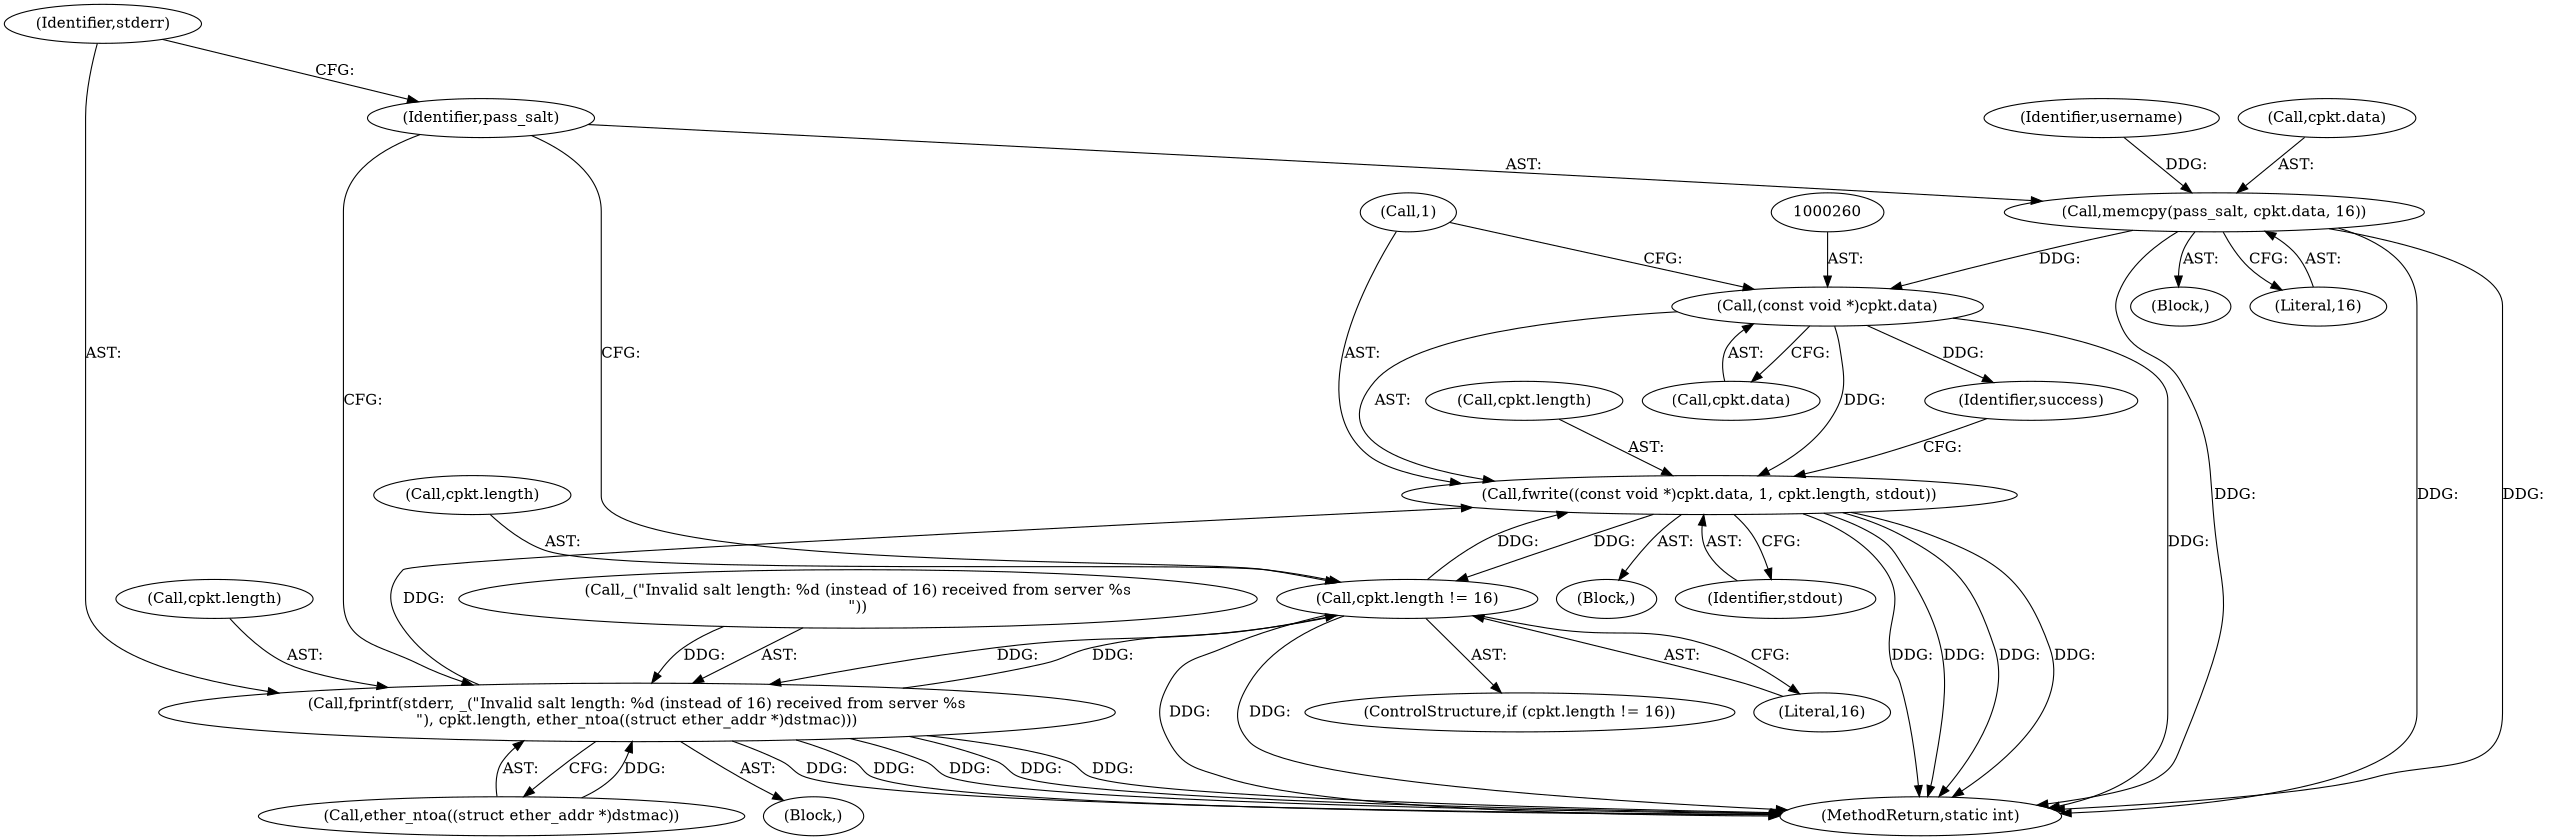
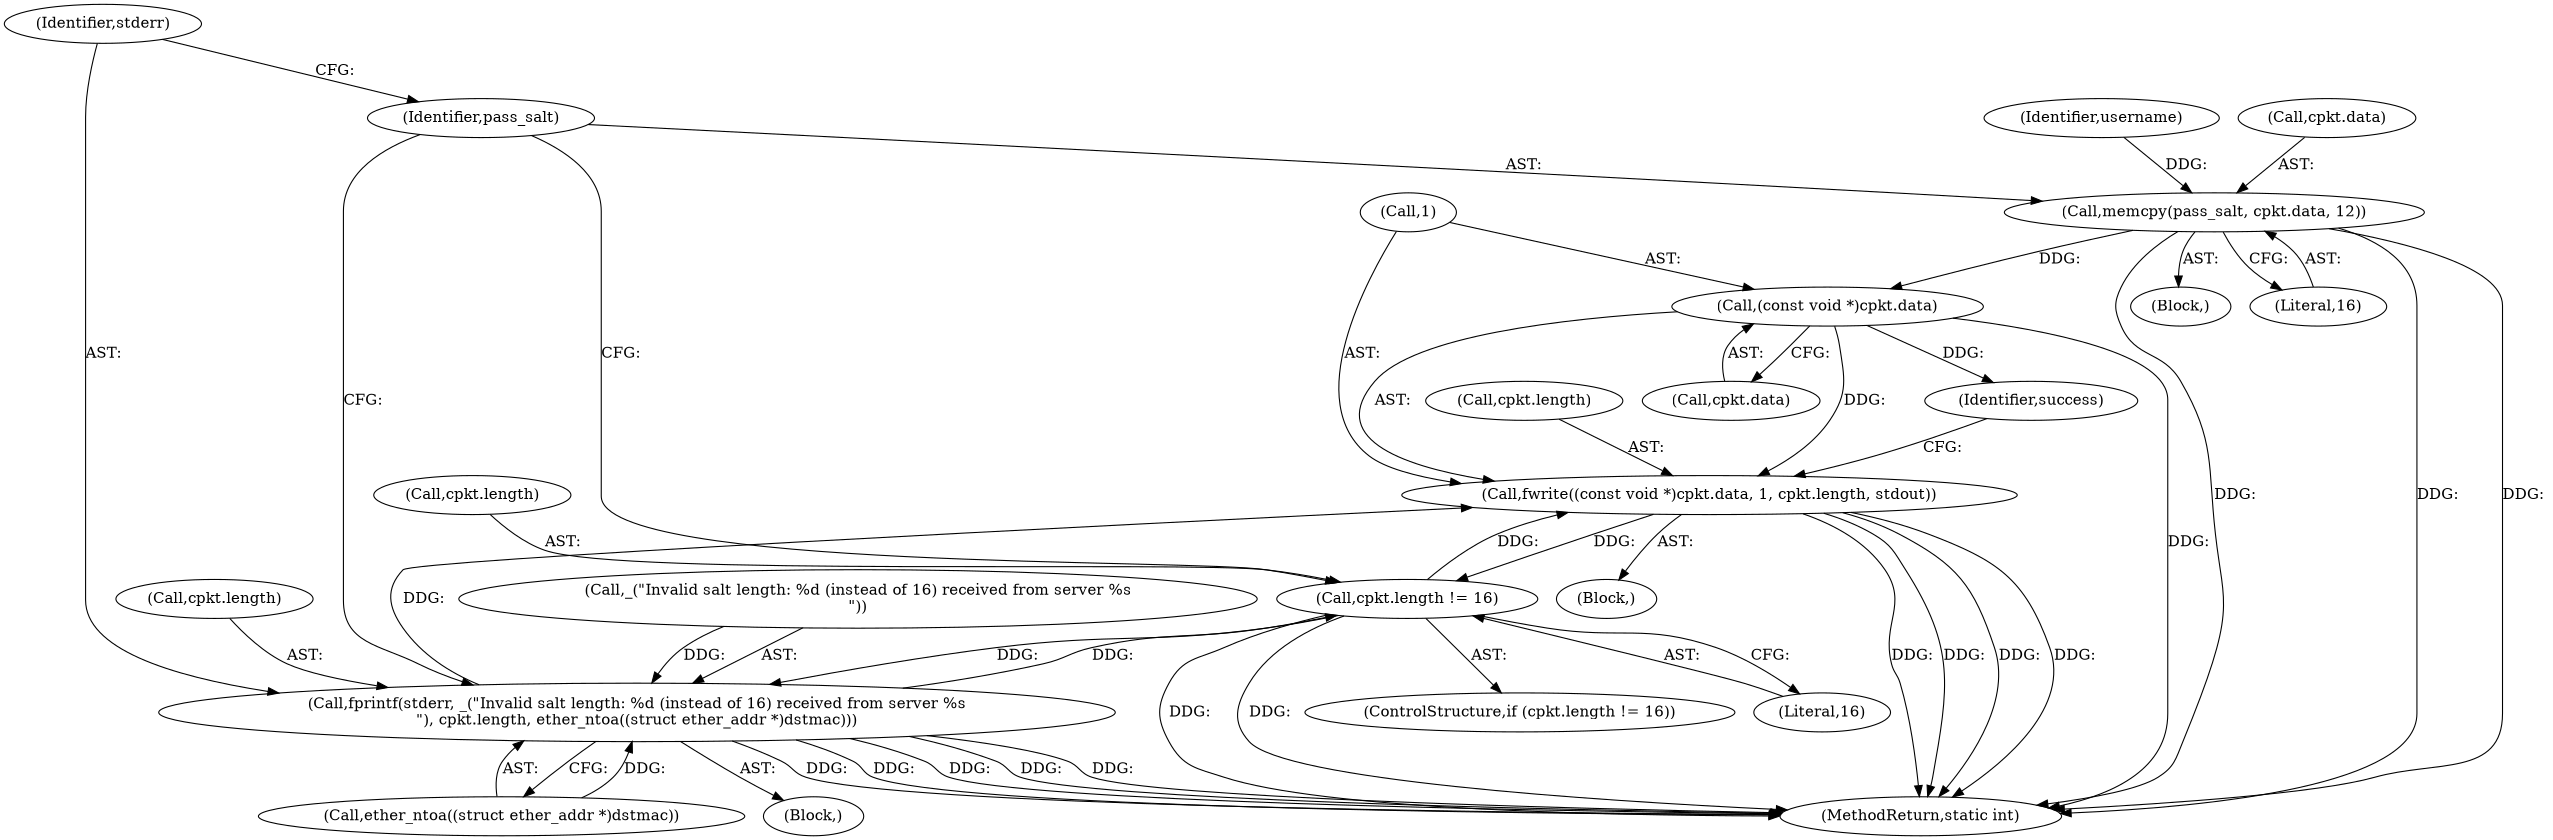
node "1000260": removed
node "(Call,memcpy(pass_salt, cpkt.data, 16))": label "(Call,memcpy(pass_salt, cpkt.data, 16))" -> "(Call,memcpy(pass_salt, cpkt.data, 12))"
edge "(Call,1)" -> "(Call,(const void *)cpkt.data)": label "CFG: " -> "AST: "
node "(Identifier,stdout)": removed
